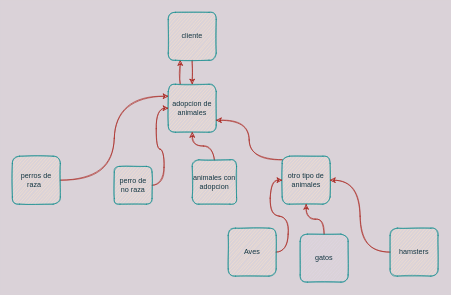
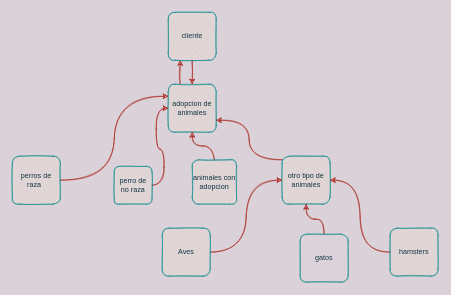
node "Aves": moved (252, 252) -> (186, 252)
